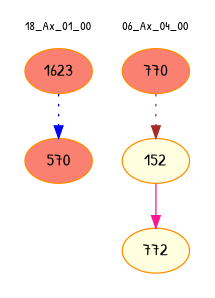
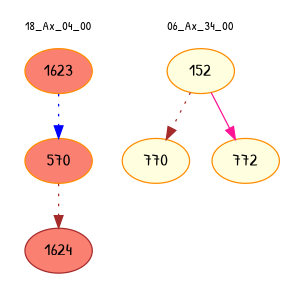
cluster "18_Ax_01_00": label "18_Ax_01_00" -> "18_Ax_04_00"
cluster "06_Ax_04_00": label "06_Ax_04_00" -> "06_Ax_34_00"
node "770": fillcolor salmon -> lightyellow
edge "770" -> "152": reversed
node "1624": added
